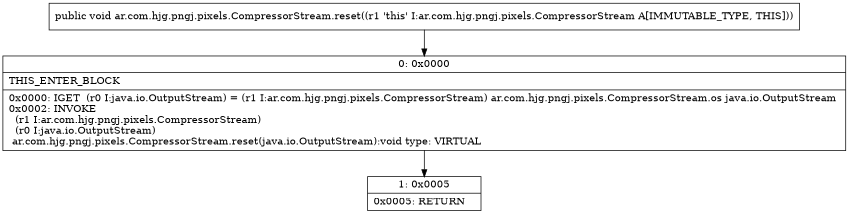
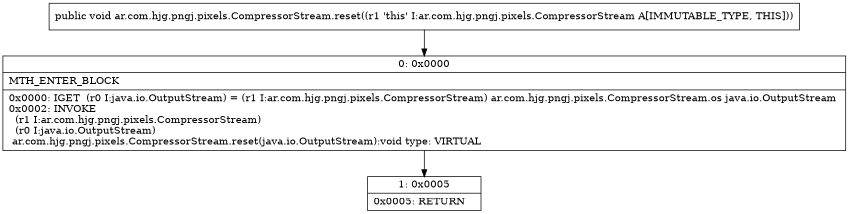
node "0: 0x0000": text "THIS_ENTER_BLOCK" -> "MTH_ENTER_BLOCK"
